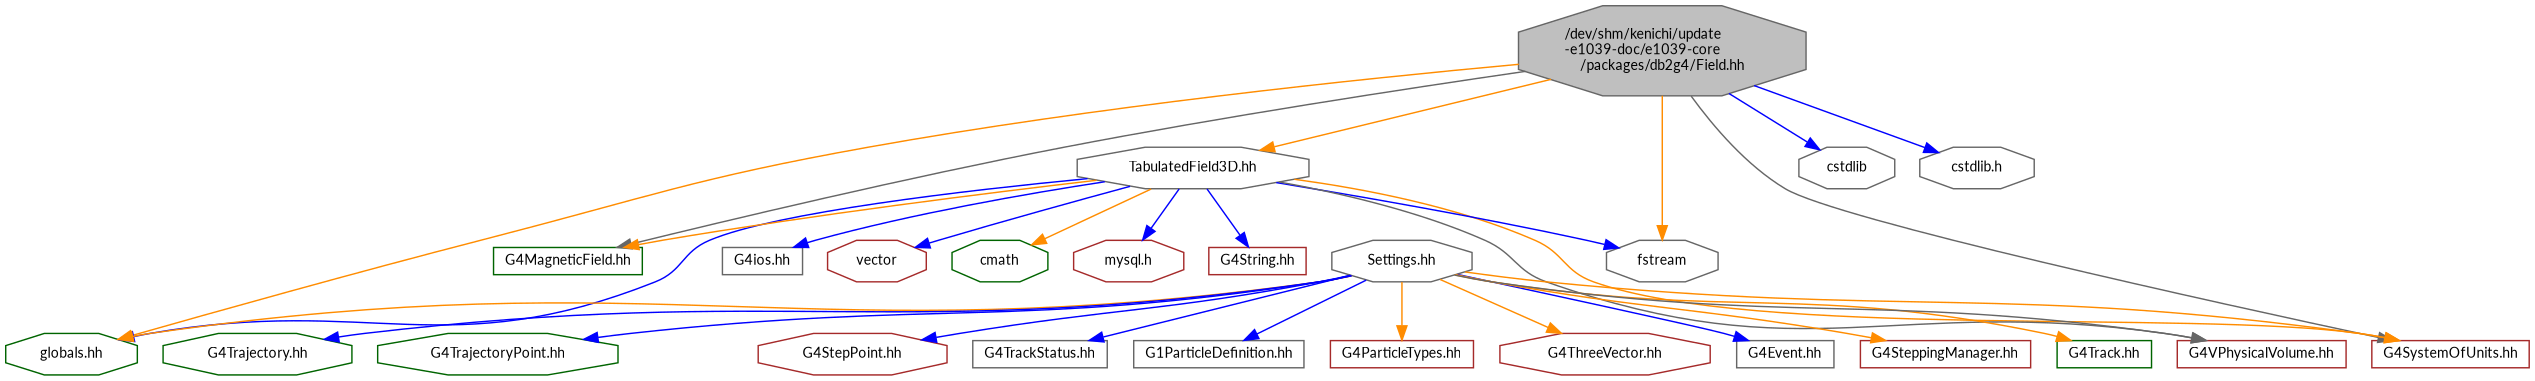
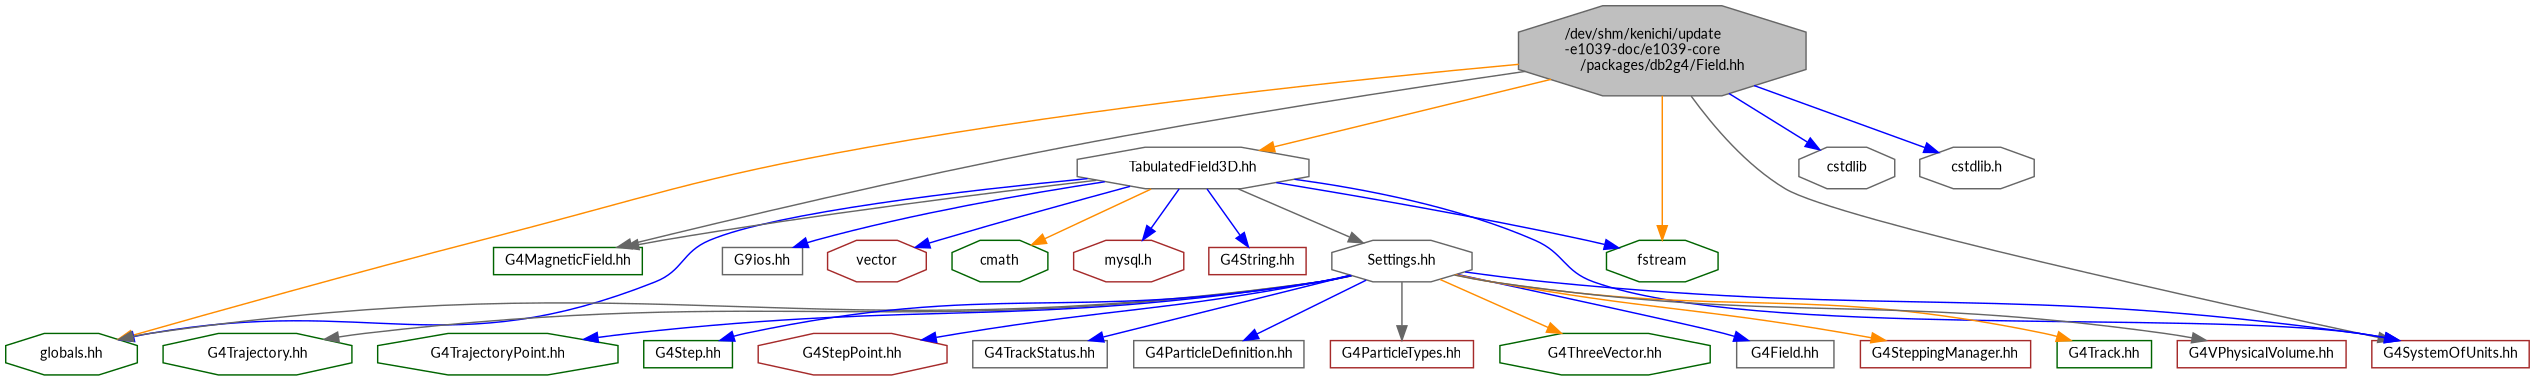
edge "TabulatedField3D.hh" -> "G4MagneticField.hh": color darkorange -> gray40
node "G4ios.hh": label "G4ios.hh" -> "G9ios.hh"
node "fstream": color gray40 -> darkgreen
edge "TabulatedField3D.hh" -> "G4SystemOfUnits.hh": color darkorange -> blue
edge "Settings.hh" -> "G4SystemOfUnits.hh": color darkorange -> blue
edge "Settings.hh" -> "globals.hh": color darkorange -> gray40
edge "Settings.hh" -> "G4ParticleTypes.hh": color darkorange -> gray40
edge "Settings.hh" -> "G4Trajectory.hh": color blue -> gray40
edge "TabulatedField3D.hh" -> "G4VPhysicalVolume.hh": now "TabulatedField3D.hh" -> "Settings.hh"
node "G4Step.hh": added
node "G1ParticleDefinition.hh": label "G1ParticleDefinition.hh" -> "G4ParticleDefinition.hh"
node "G4ThreeVector.hh": color brown -> darkgreen
node "G4Event.hh": label "G4Event.hh" -> "G4Field.hh"
